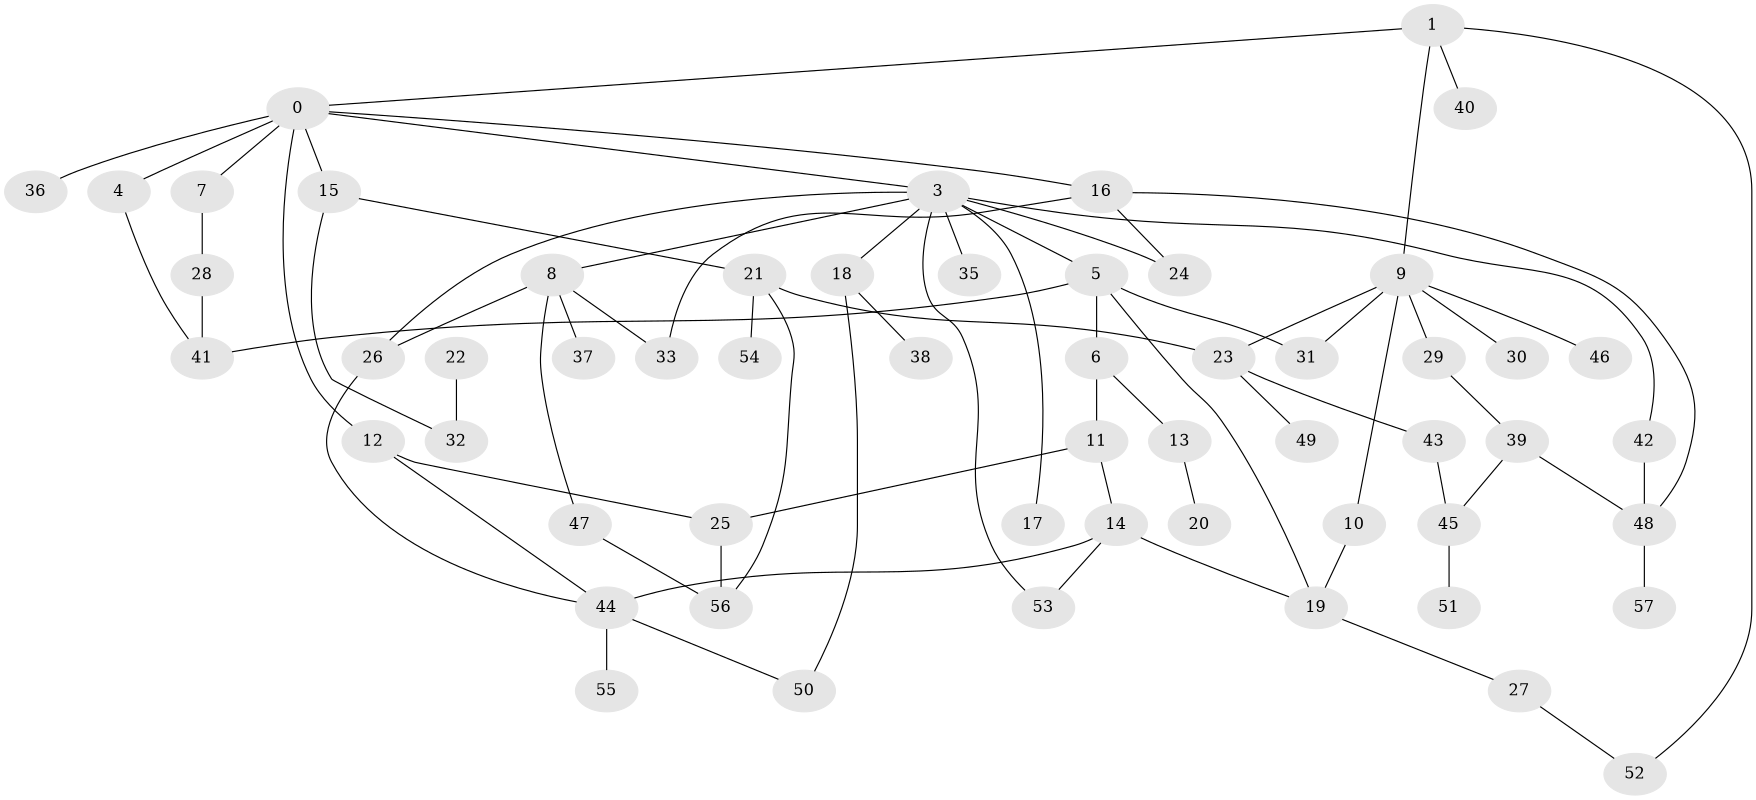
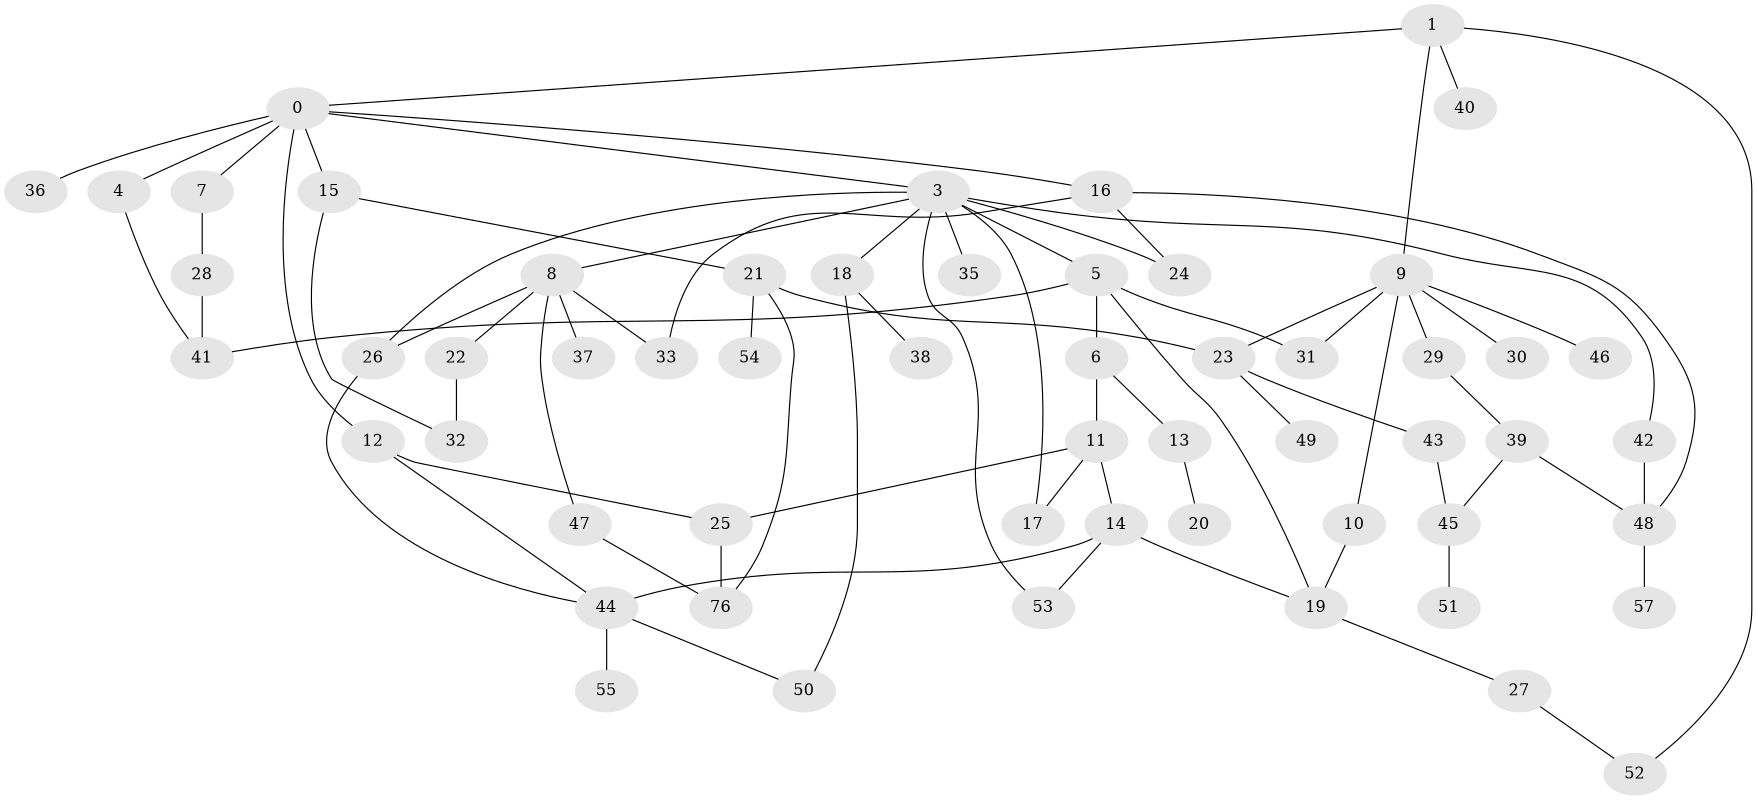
edge "8" -- "22": added
edge "11" -- "17": added
node "56": label "56" -> "76"
